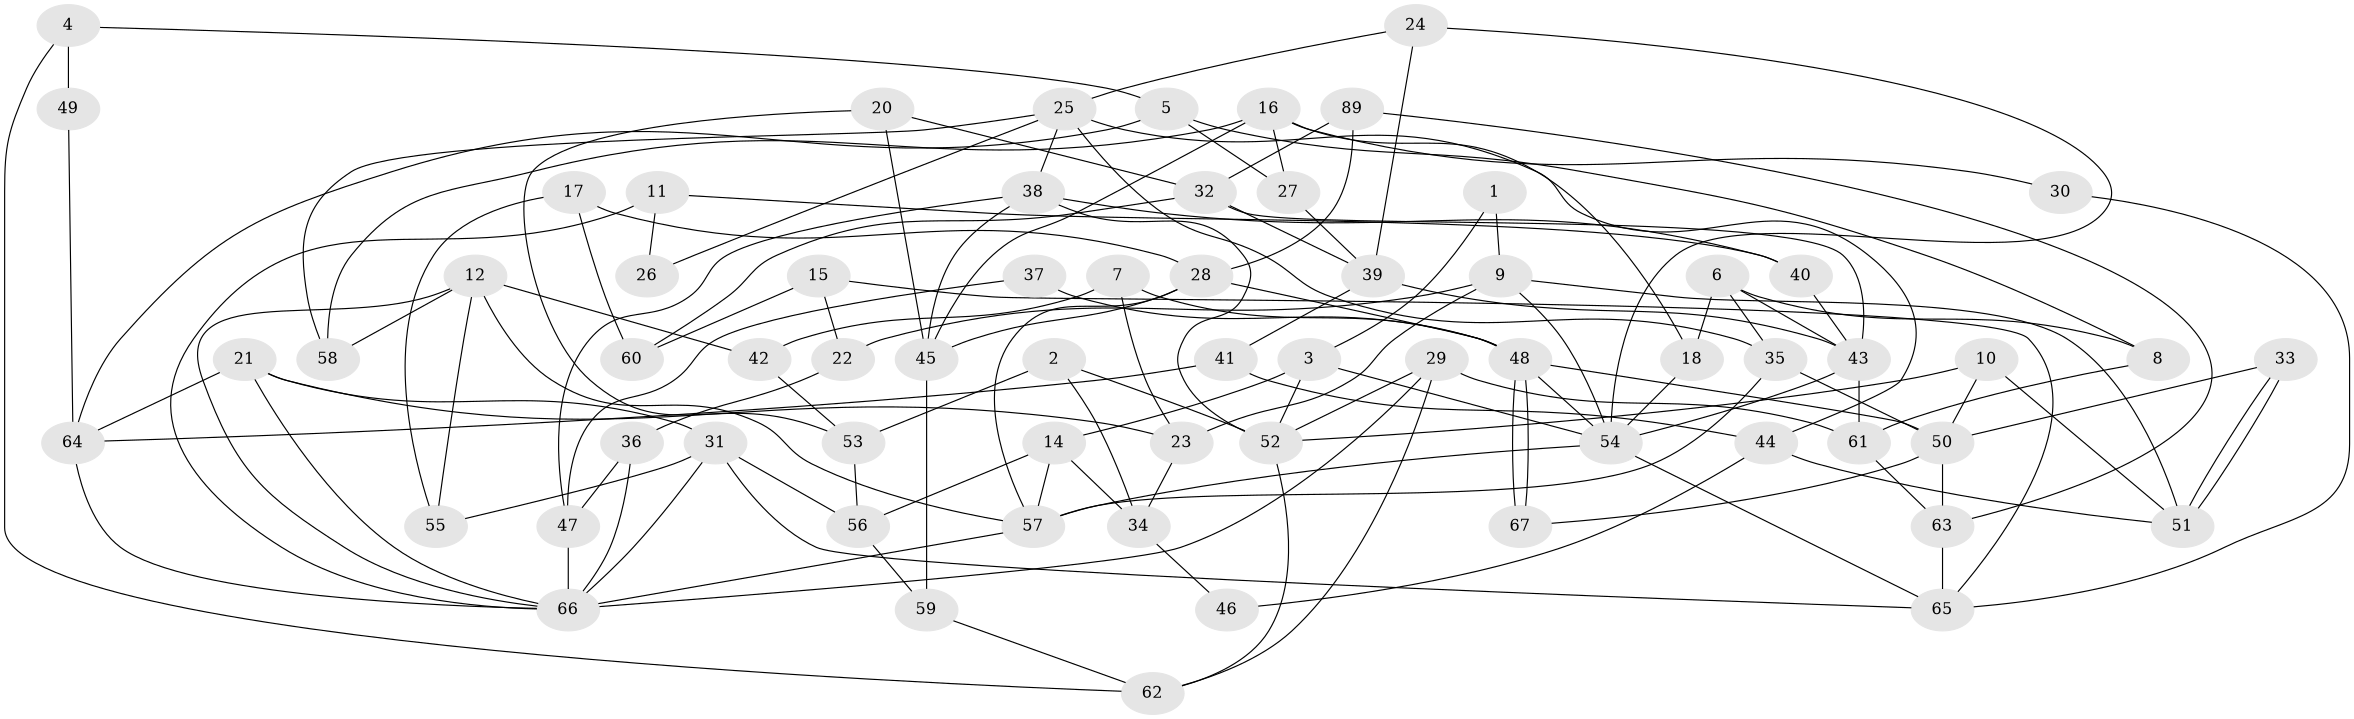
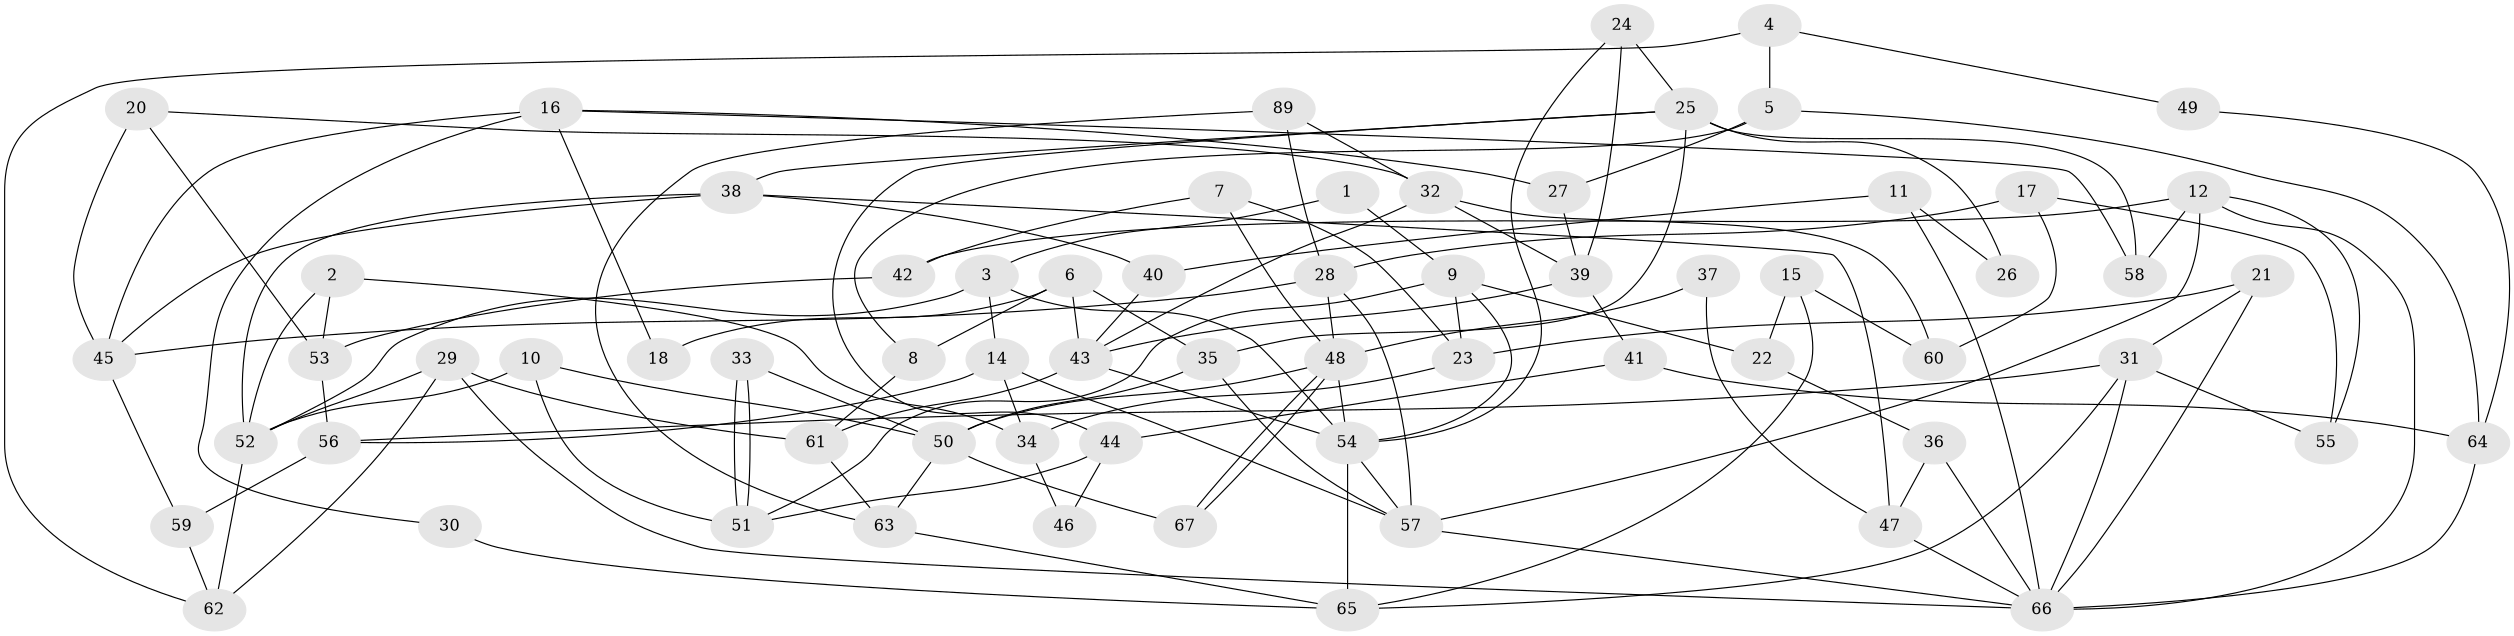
edge "18" -- "54": removed
edge "21" -- "64": removed
